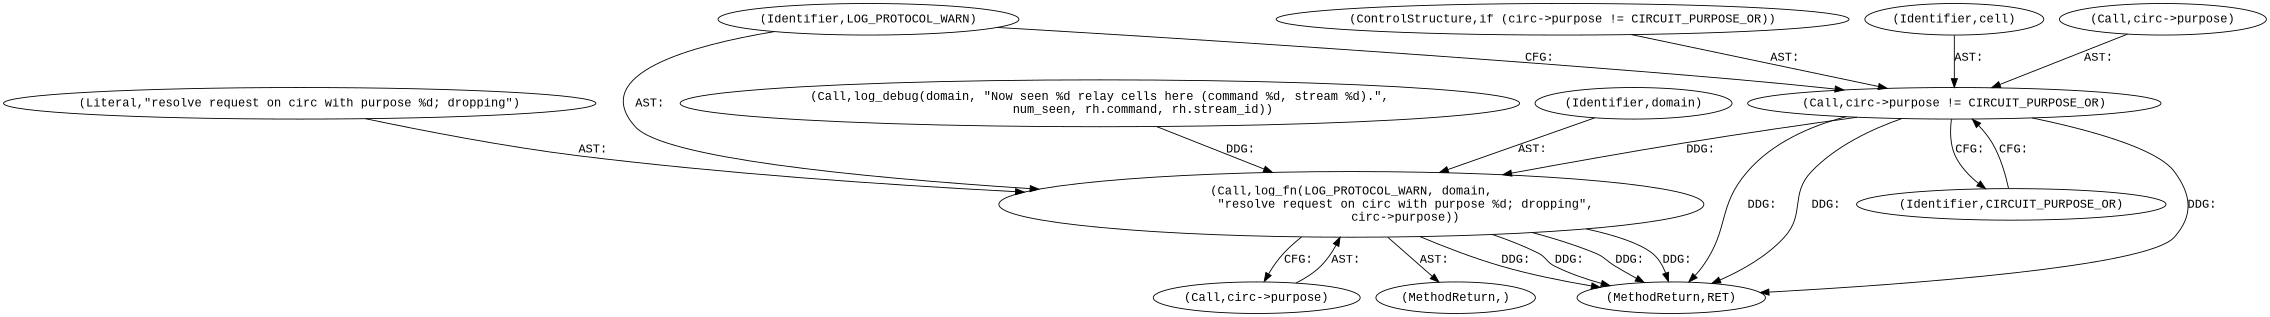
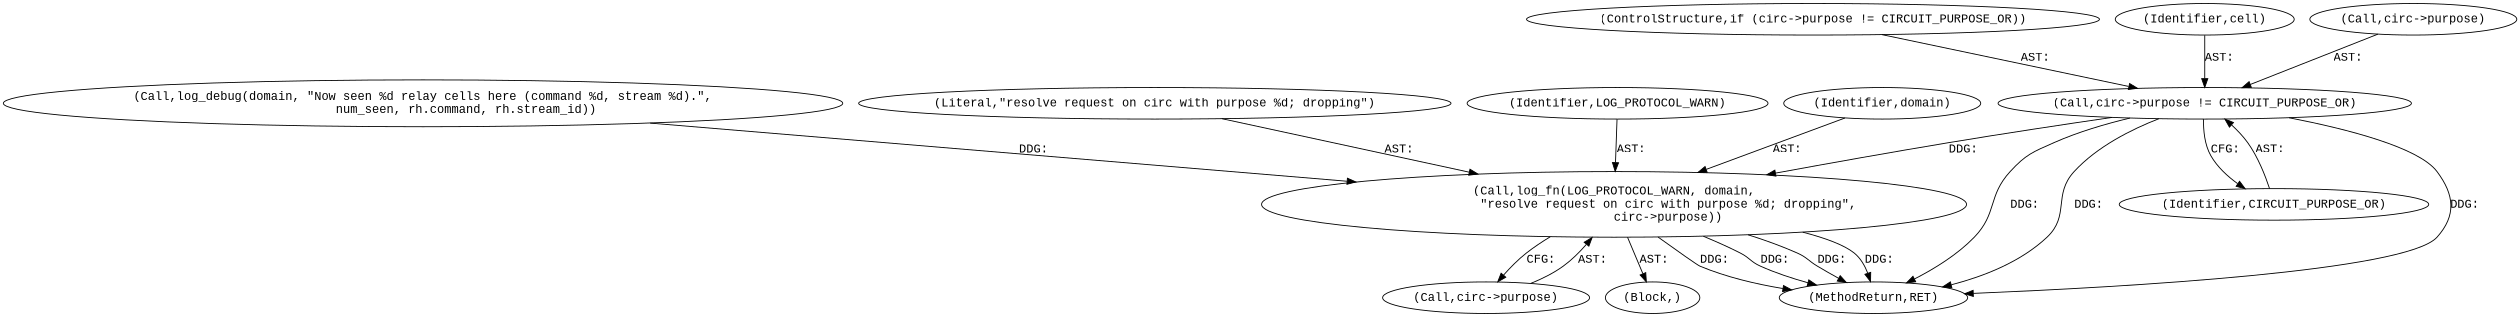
edge "(Identifier,LOG_PROTOCOL_WARN)" -> "(Call,circ->purpose != CIRCUIT_PURPOSE_OR)": removed, label "CFG:"
edge "(Identifier,CIRCUIT_PURPOSE_OR)" -> "(Call,circ->purpose != CIRCUIT_PURPOSE_OR)": label "CFG: " -> "AST: "
node "(MethodReturn,)": label "(MethodReturn,)" -> "(Block,)"
